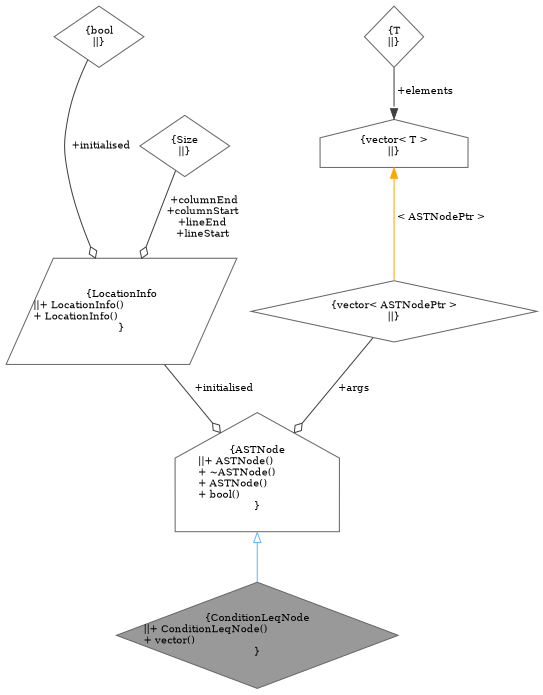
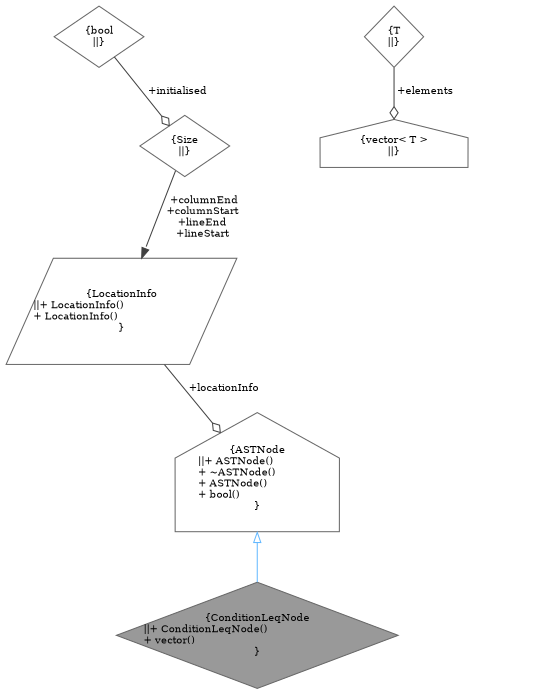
edge "{T ||}" -> "{vector< T > ||}": arrowhead normal -> odiamond
edge "{bool ||}" -> "{LocationInfo ||+ LocationInfo() + LocationInfo() }": now "{bool ||}" -> "{Size ||}"
edge "{Size ||}" -> "{LocationInfo ||+ LocationInfo() + LocationInfo() }": arrowhead odiamond -> normal
node "{vector< ASTNodePtr > ||}": removed
edge "{LocationInfo ||+ LocationInfo() + LocationInfo() }" -> "{ASTNode ||+ ASTNode() + ~ASTNode() + ASTNode() + bool() }": label " +initialised" -> " +locationInfo"
